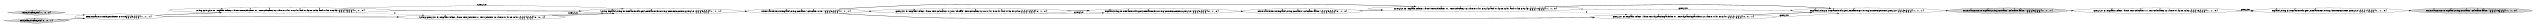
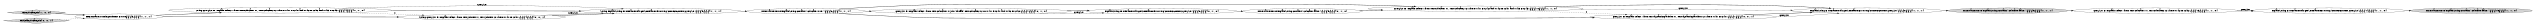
edge "testColocateJoin['1', '0', '0']" -> "FeConstants.runningUnitTest = true@@@3@@@['1', '1', '1']": style dashed -> bold
edge "testSelfColocateJoin['0', '0', '1']" -> "FeConstants.runningUnitTest = true@@@3@@@['1', '1', '1']": style bold -> dashed
